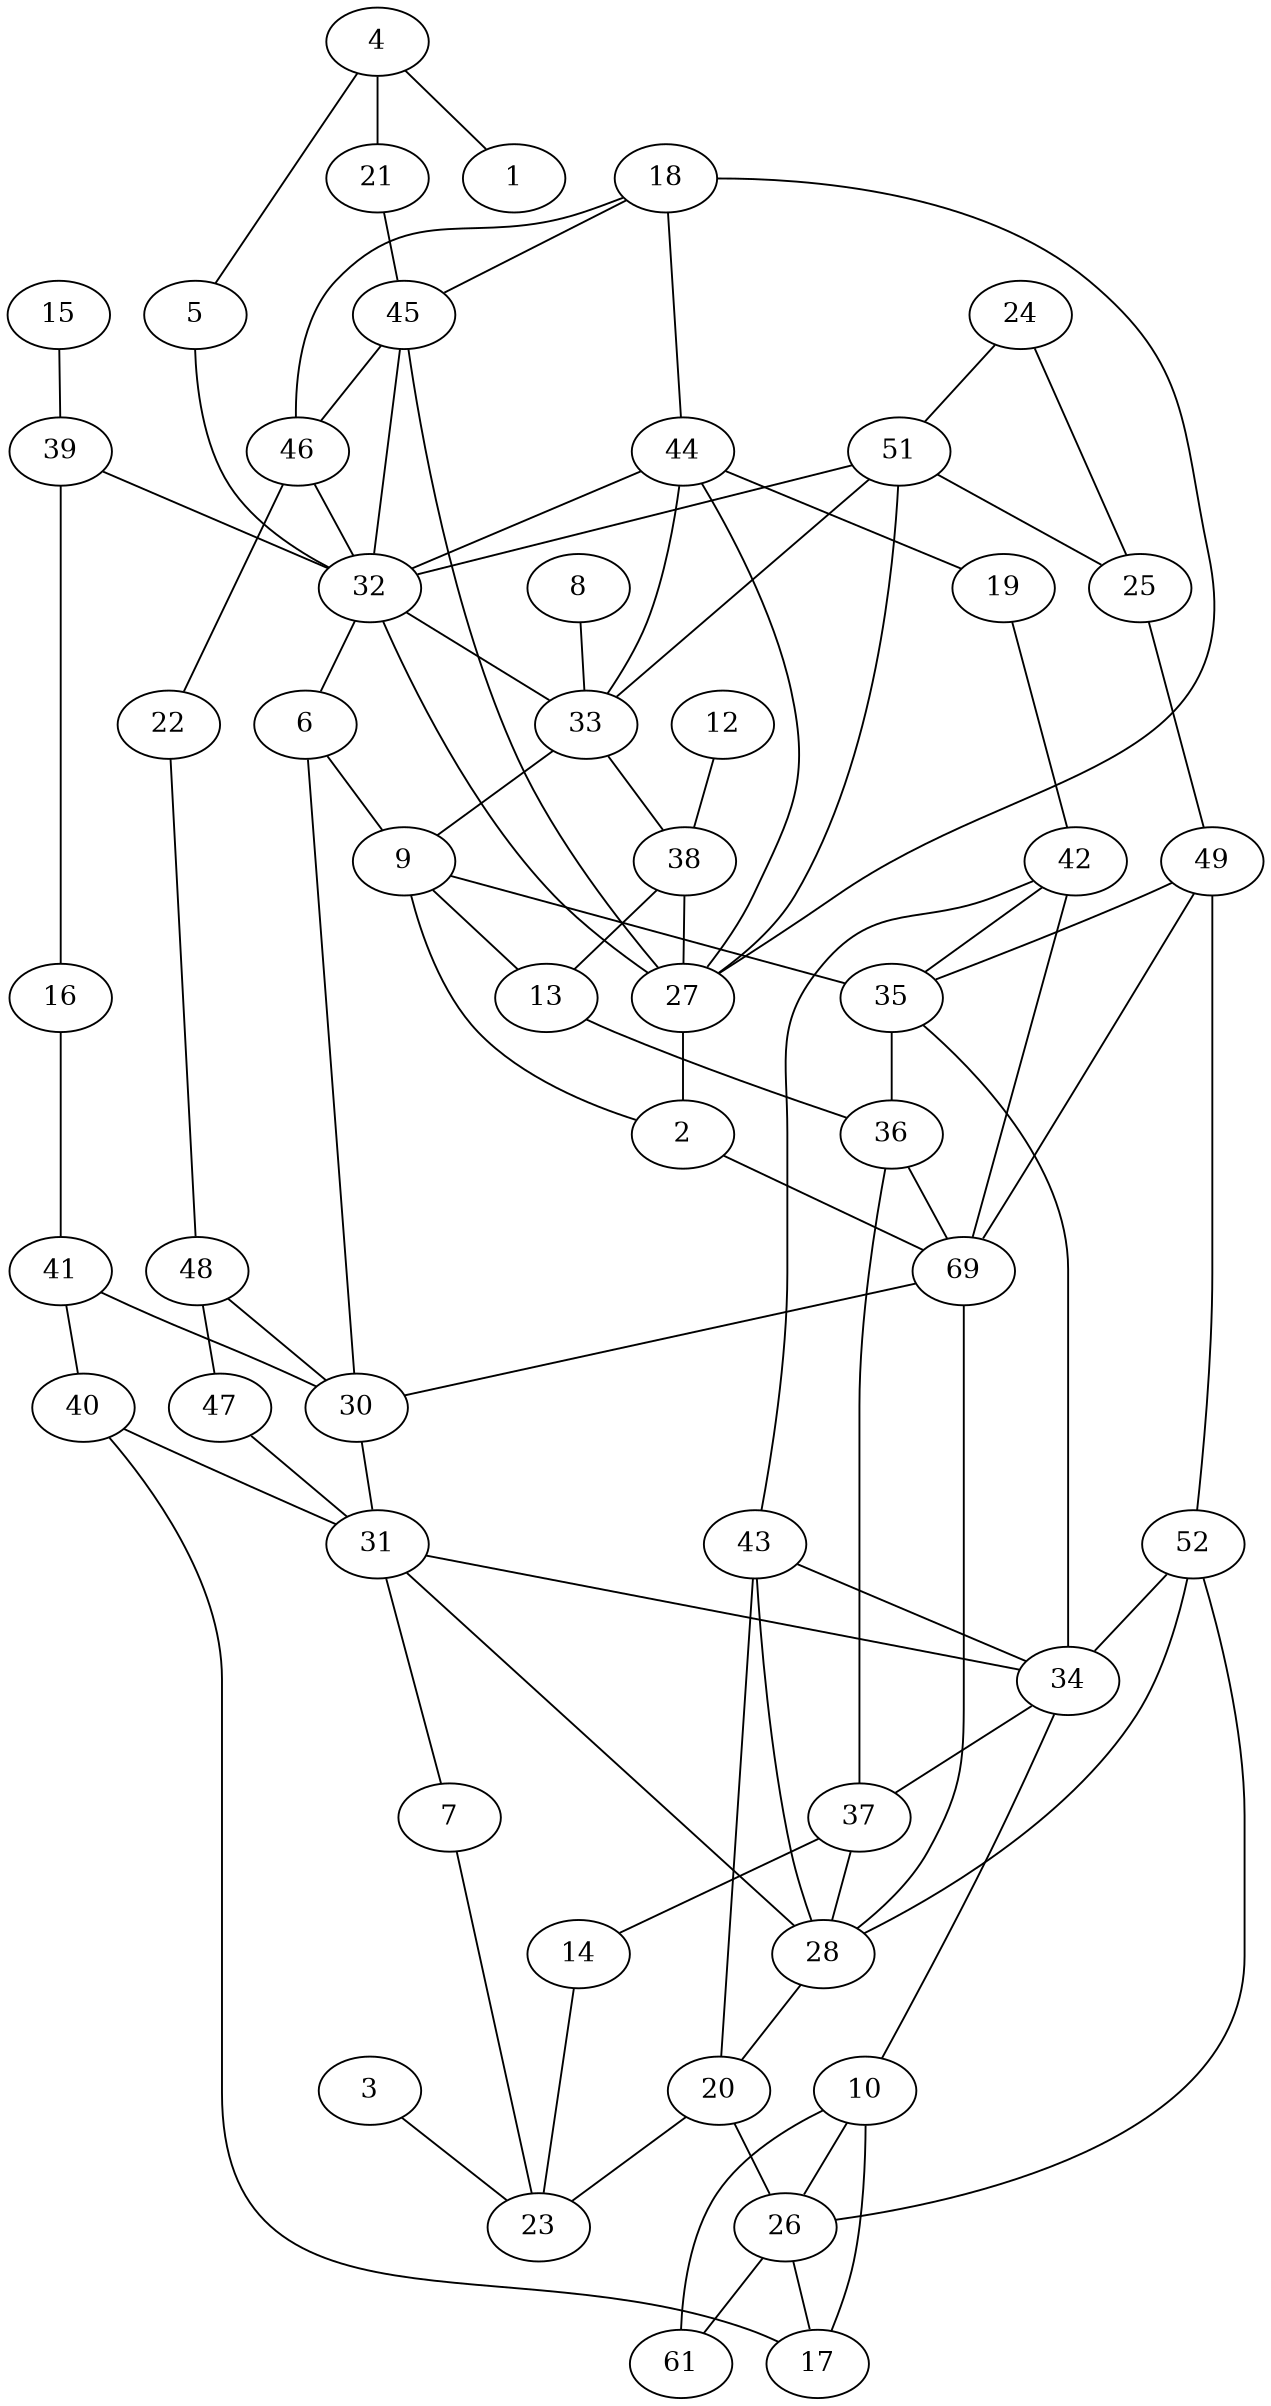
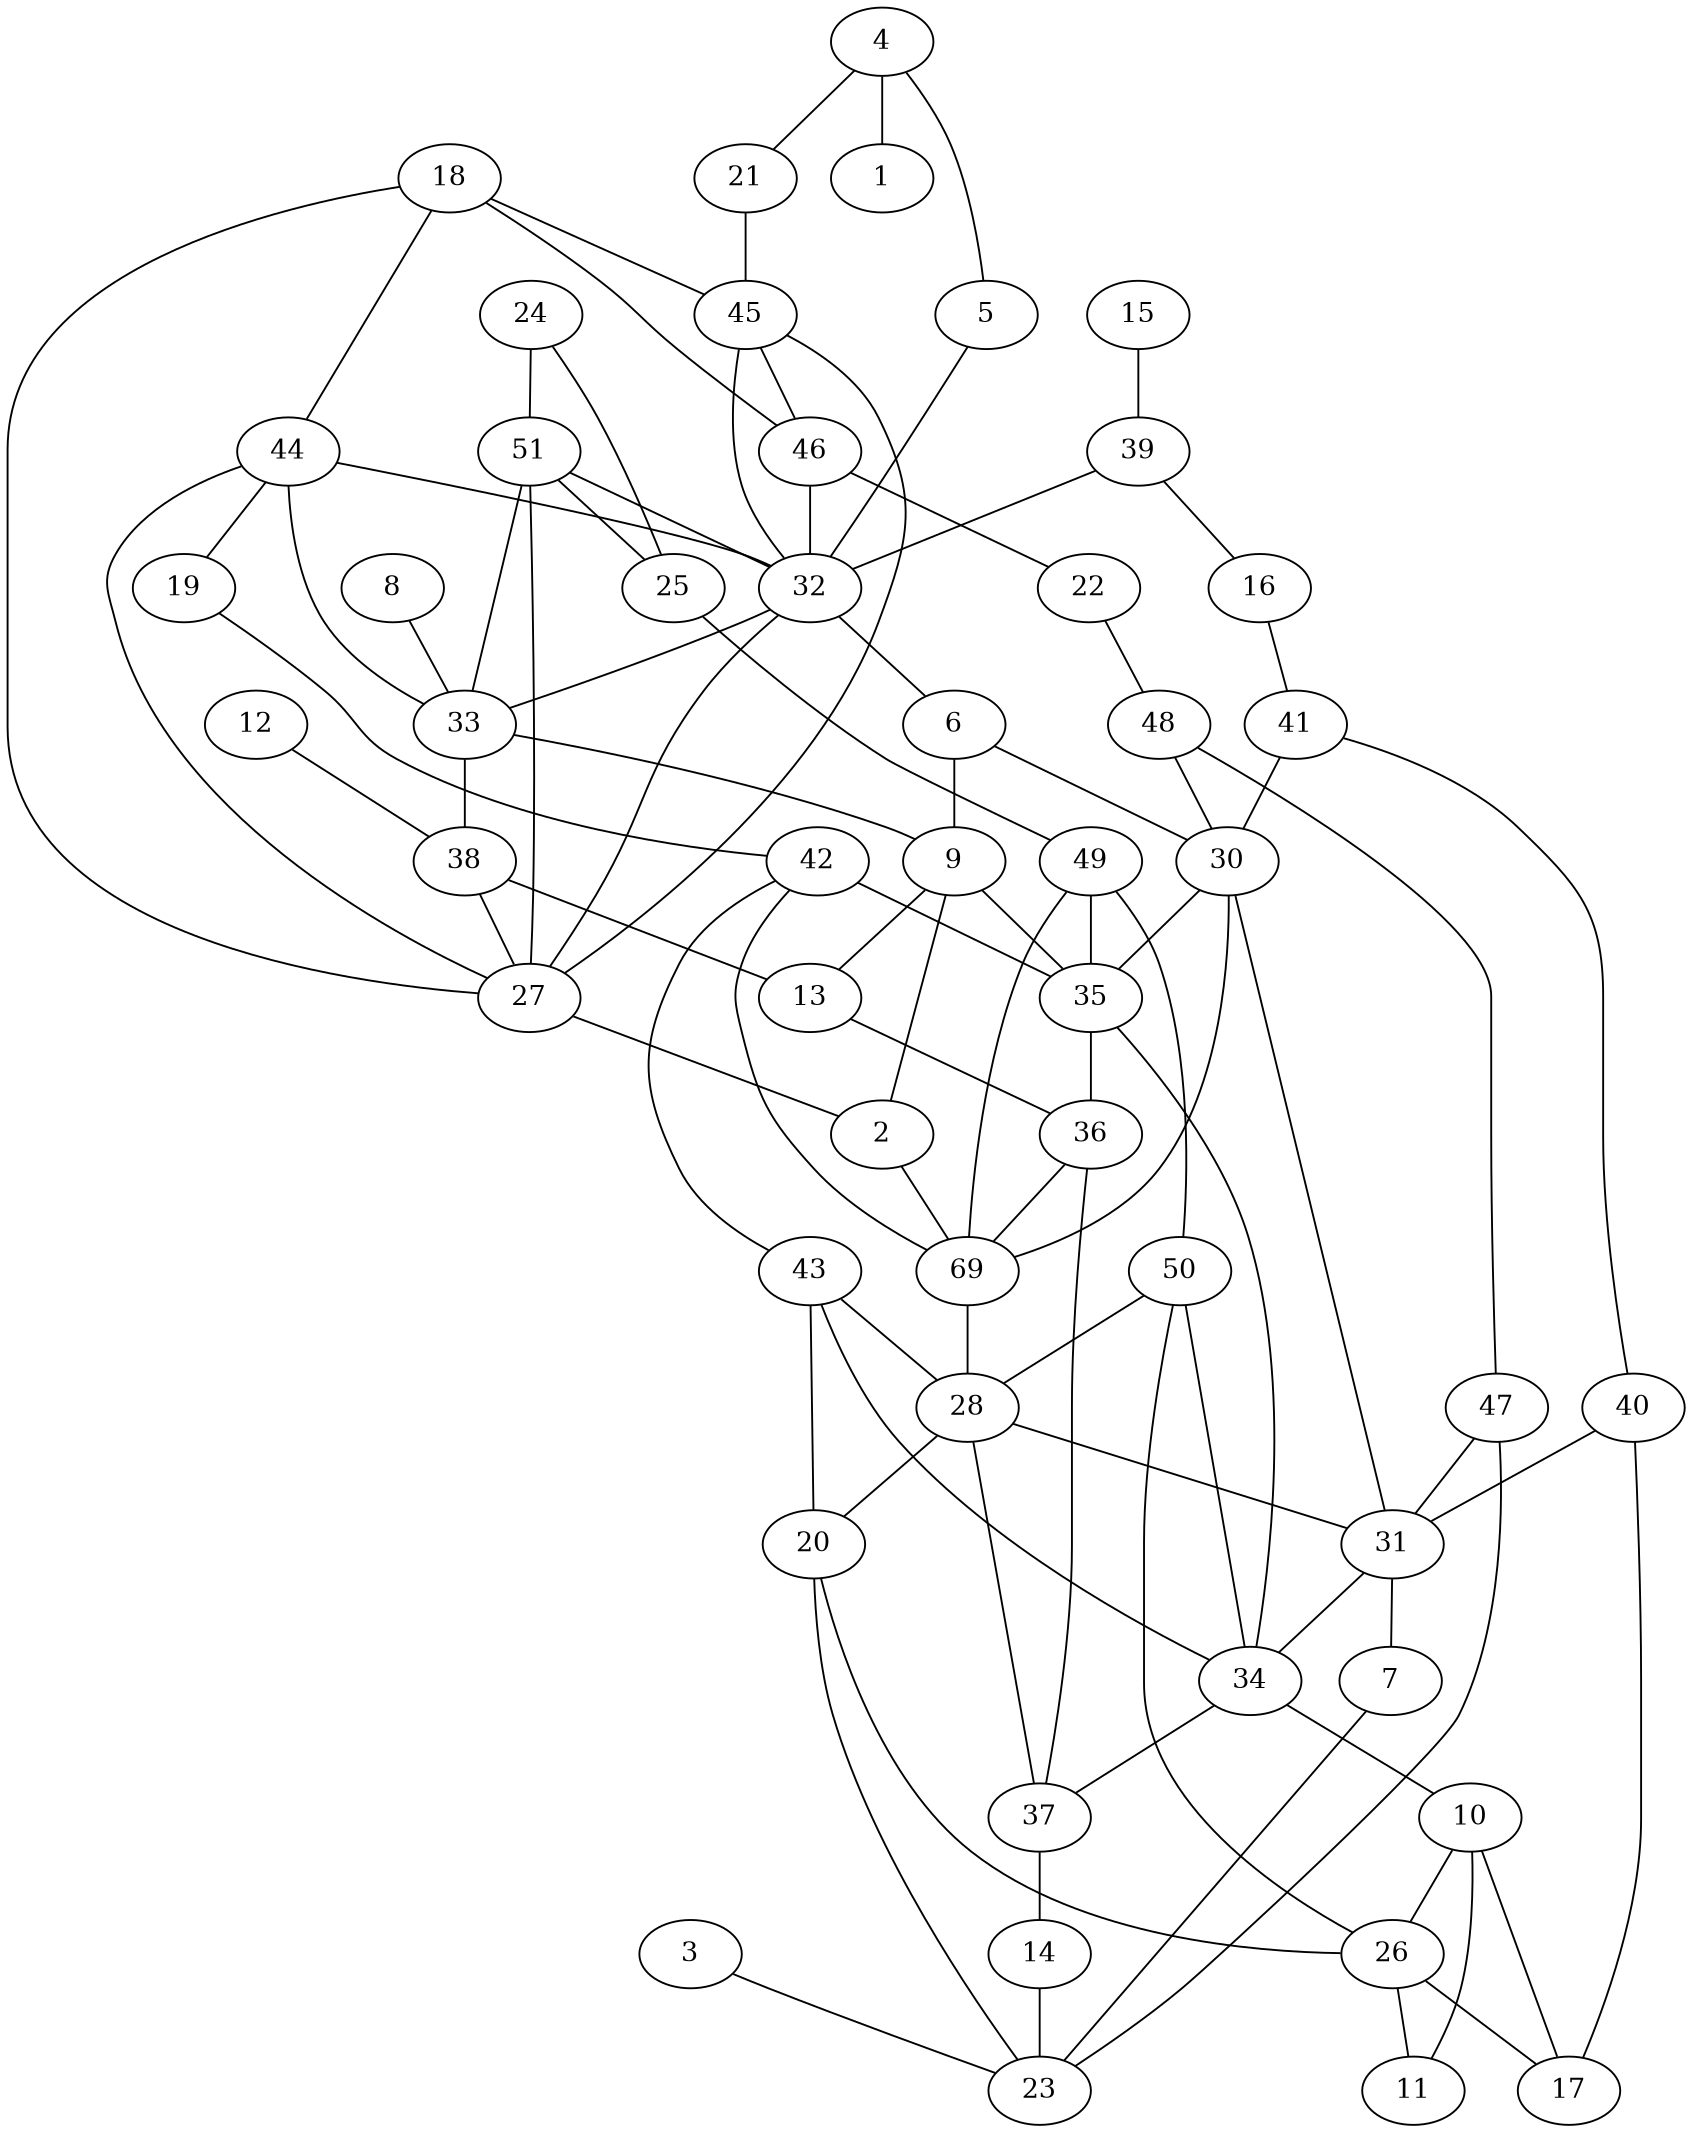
edge "30" -- "35": added
node "52": label "52" -> "50"
edge "47" -- "23": added
node "61": label "61" -> "11"
